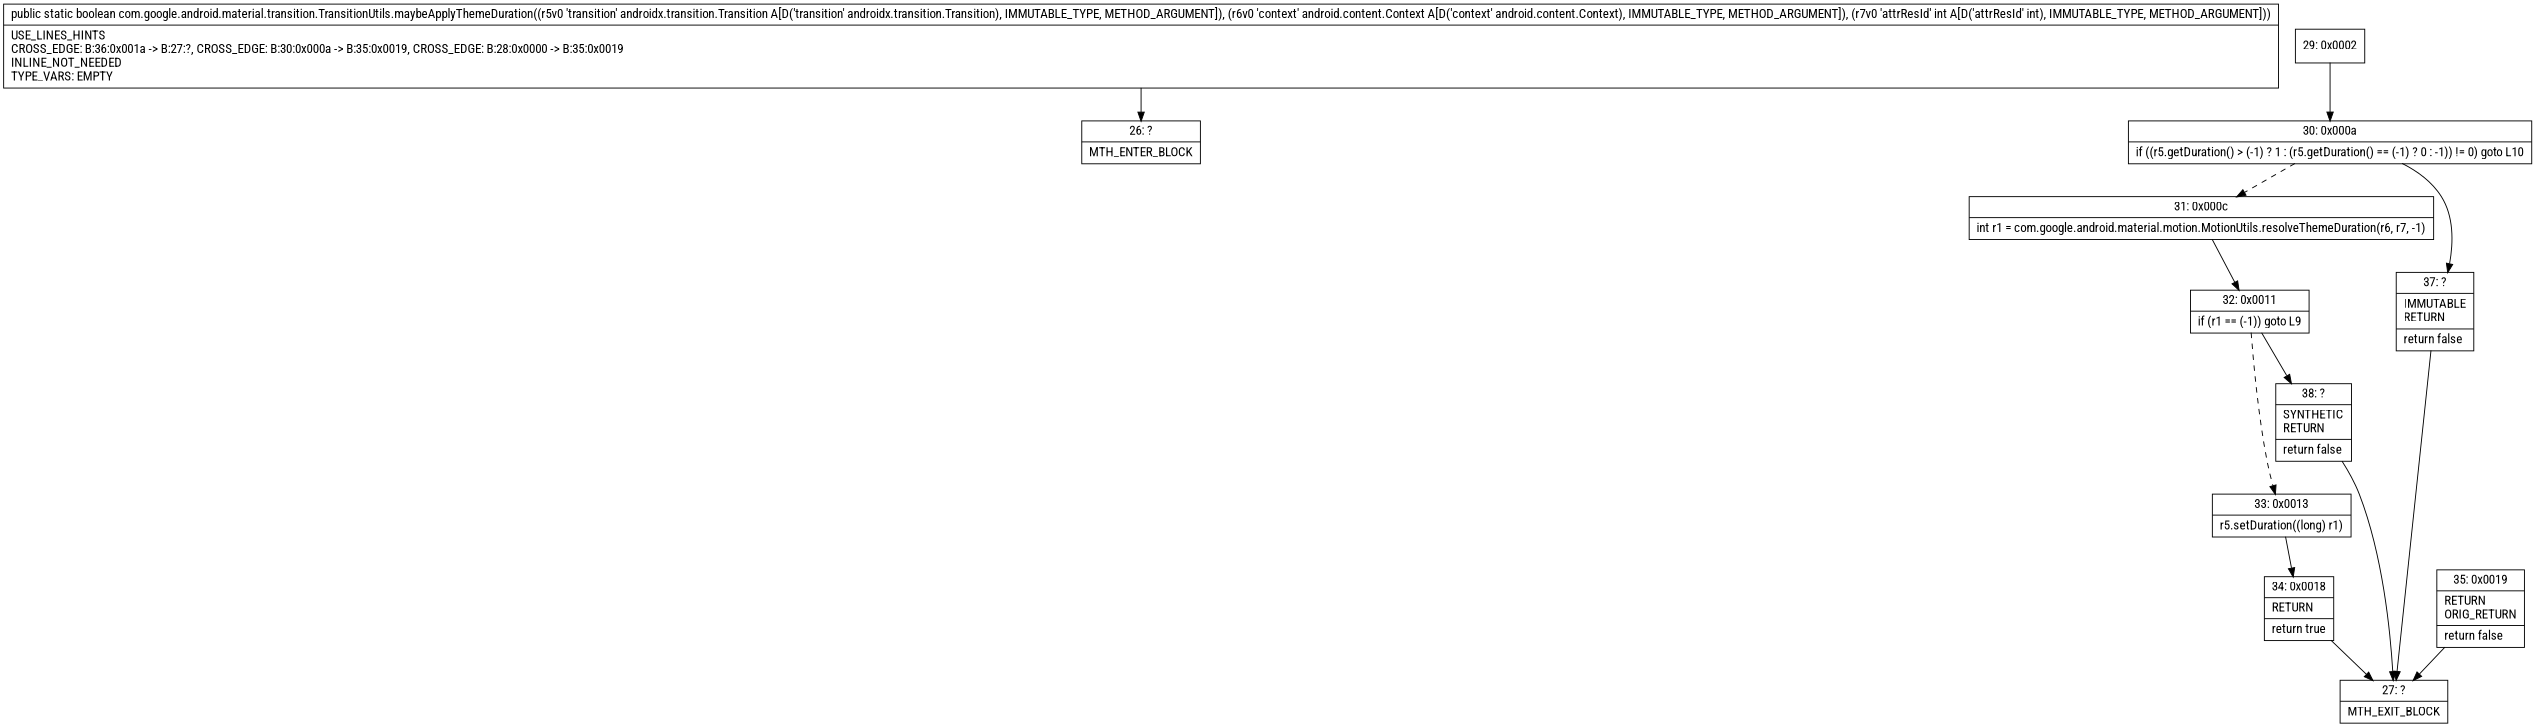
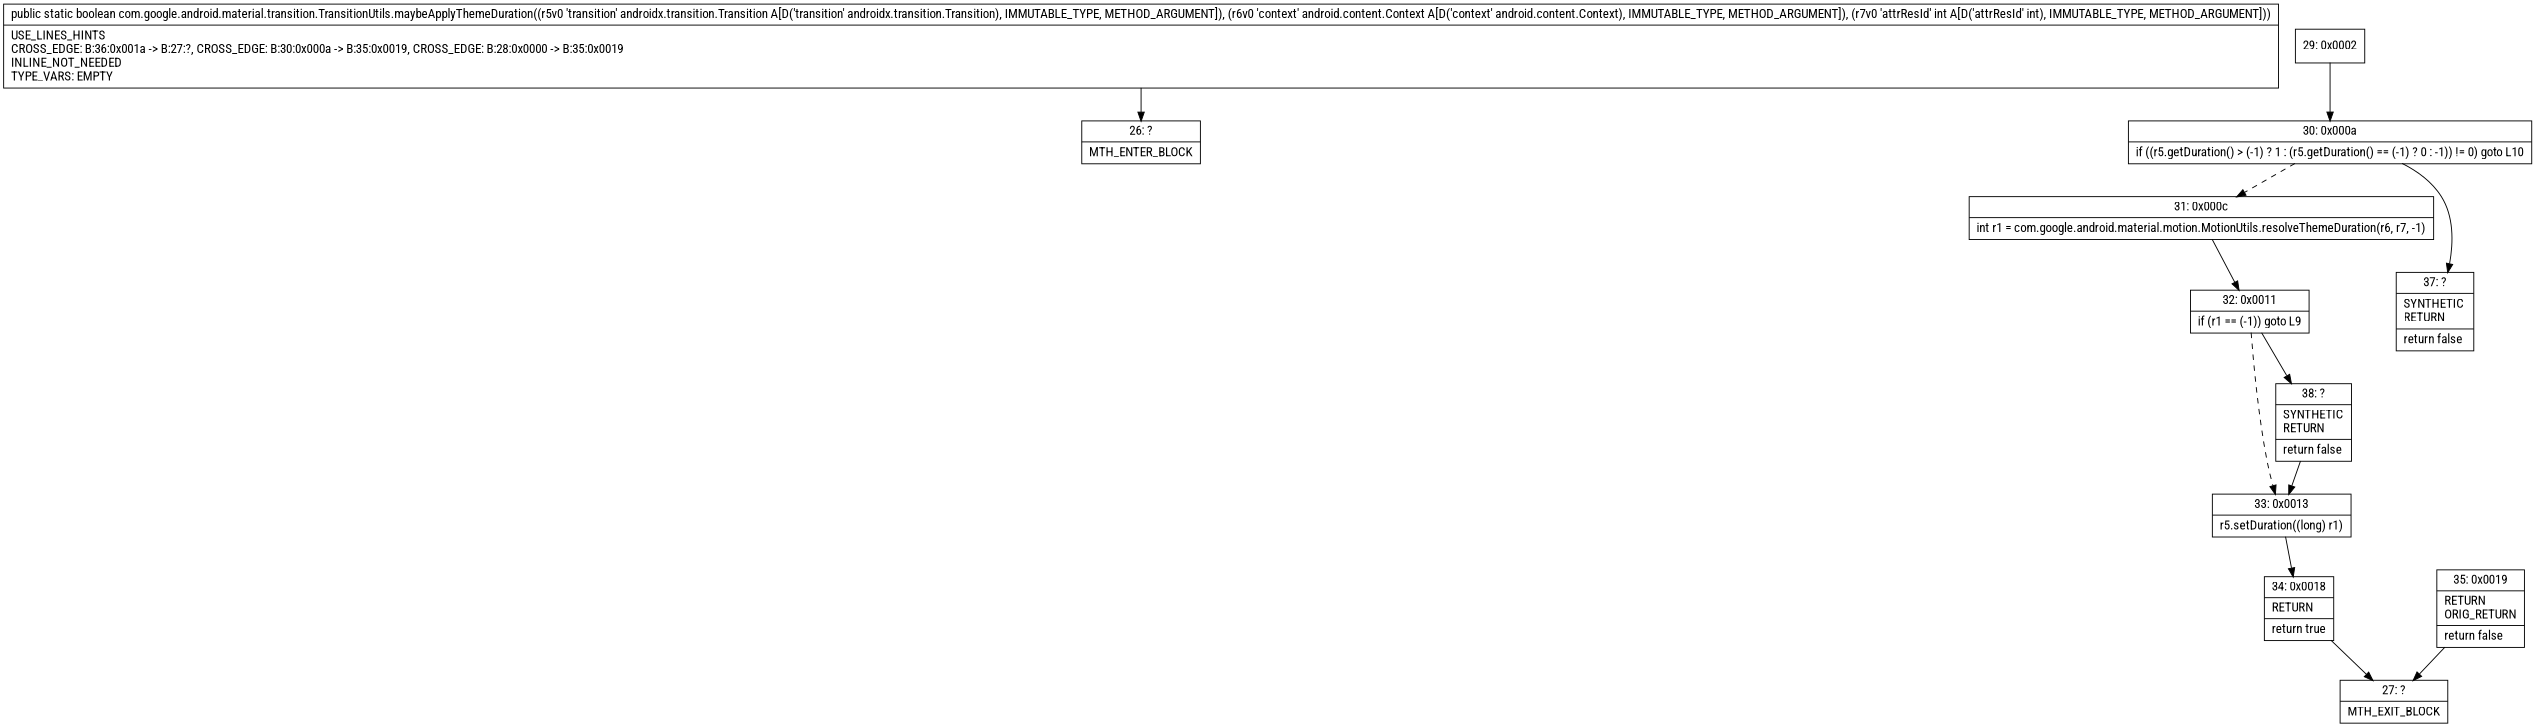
node "37: ?": text "IMMUTABLE" -> "SYNTHETIC"
edge "37: ?" -> "27: ?": removed
edge "38: ?" -> "27: ?": now "38: ?" -> "33: 0x0013"
